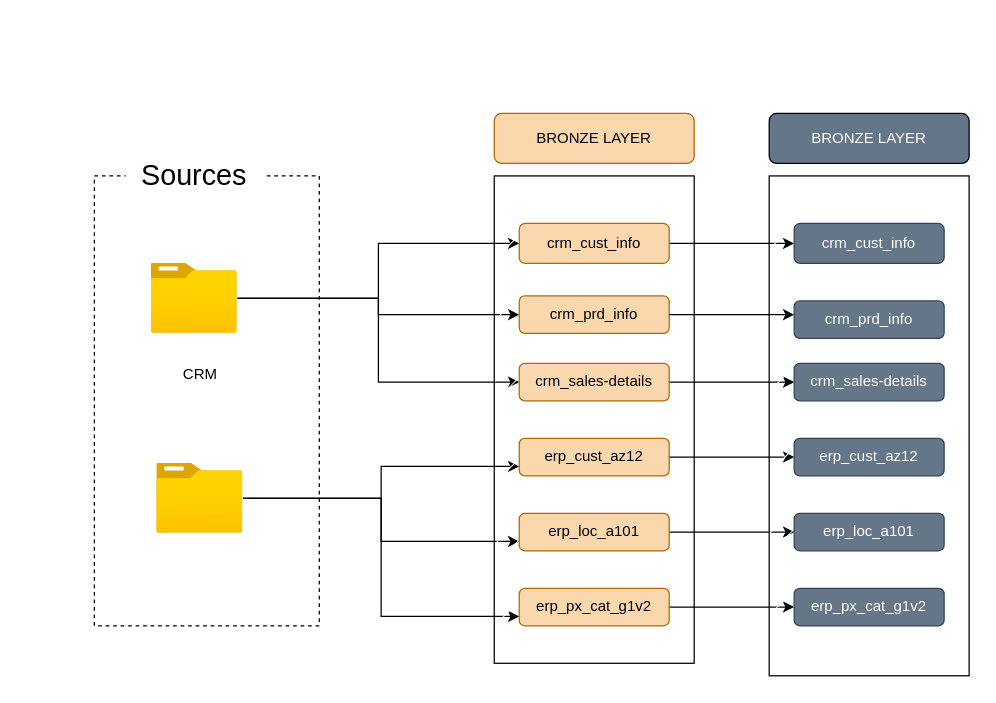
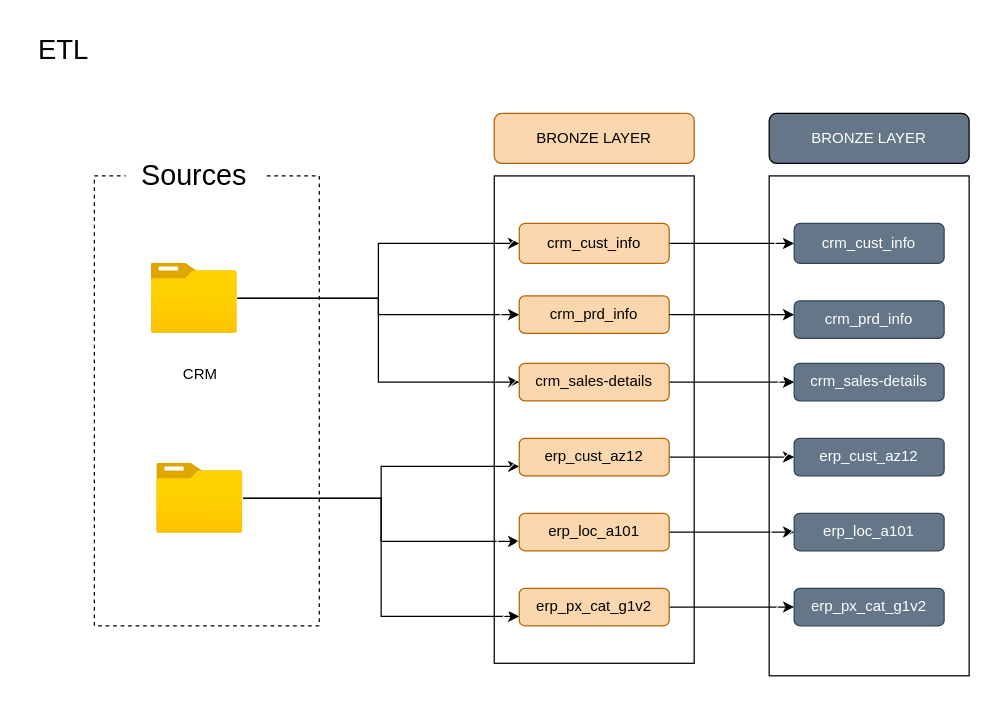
node "ETL": added
